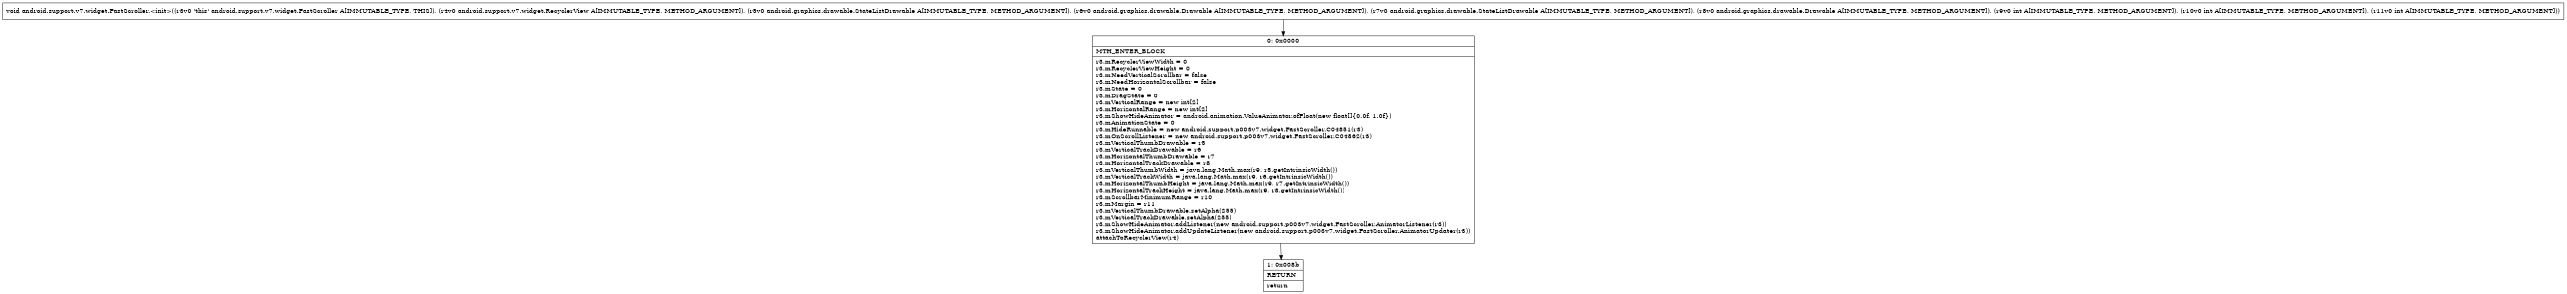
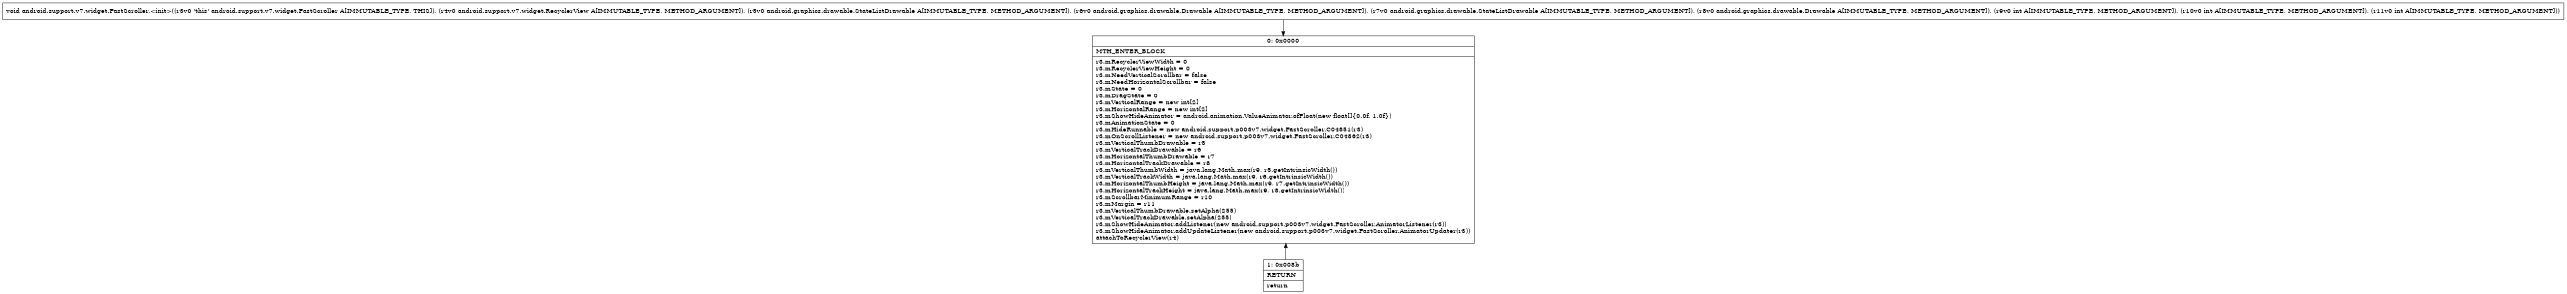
edge "0: 0x0000" -> "1: 0x008b": reversed
